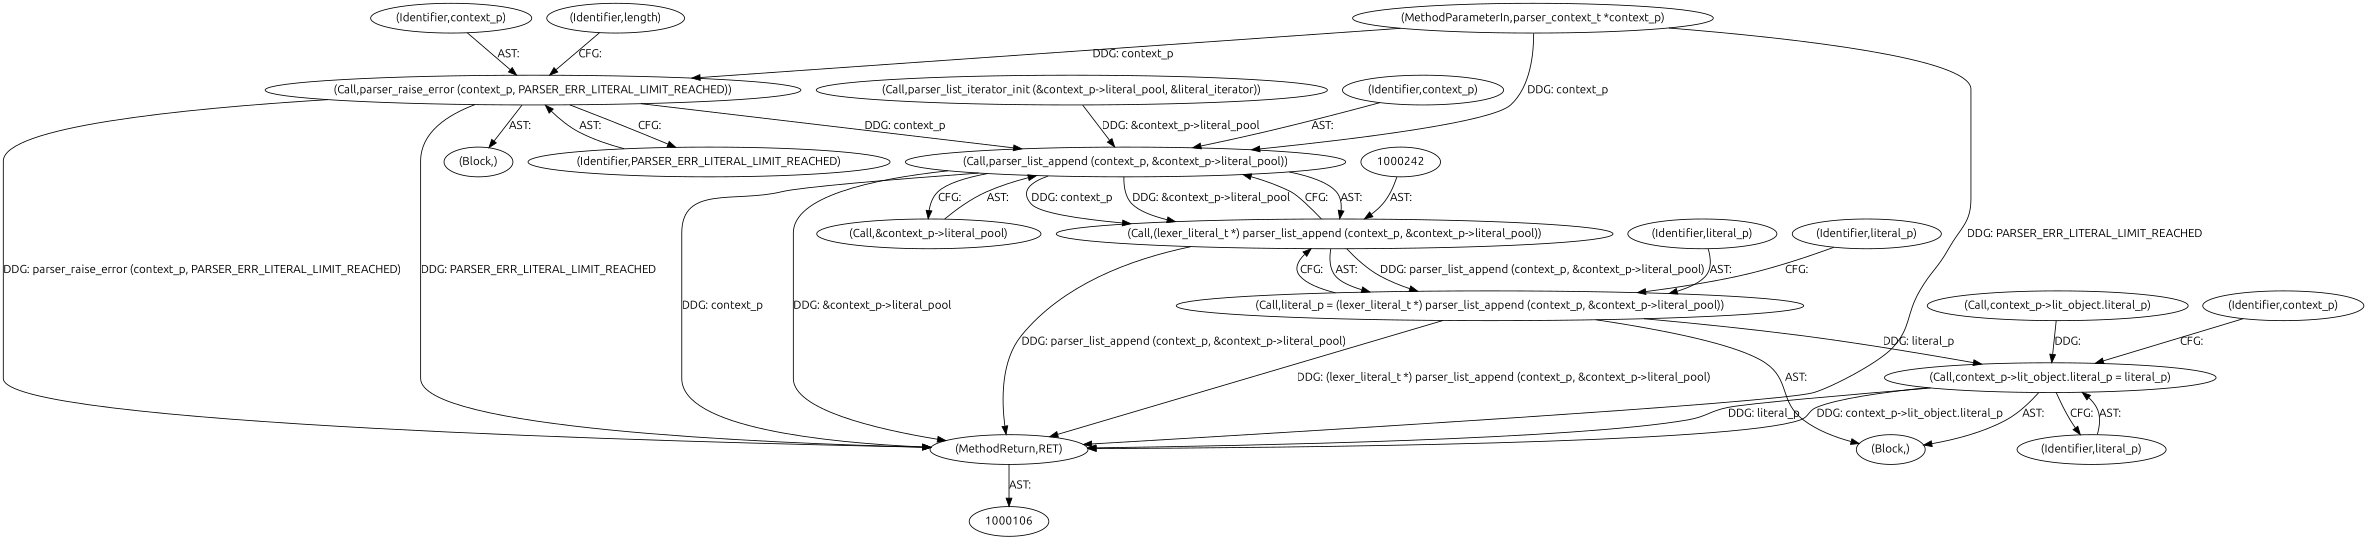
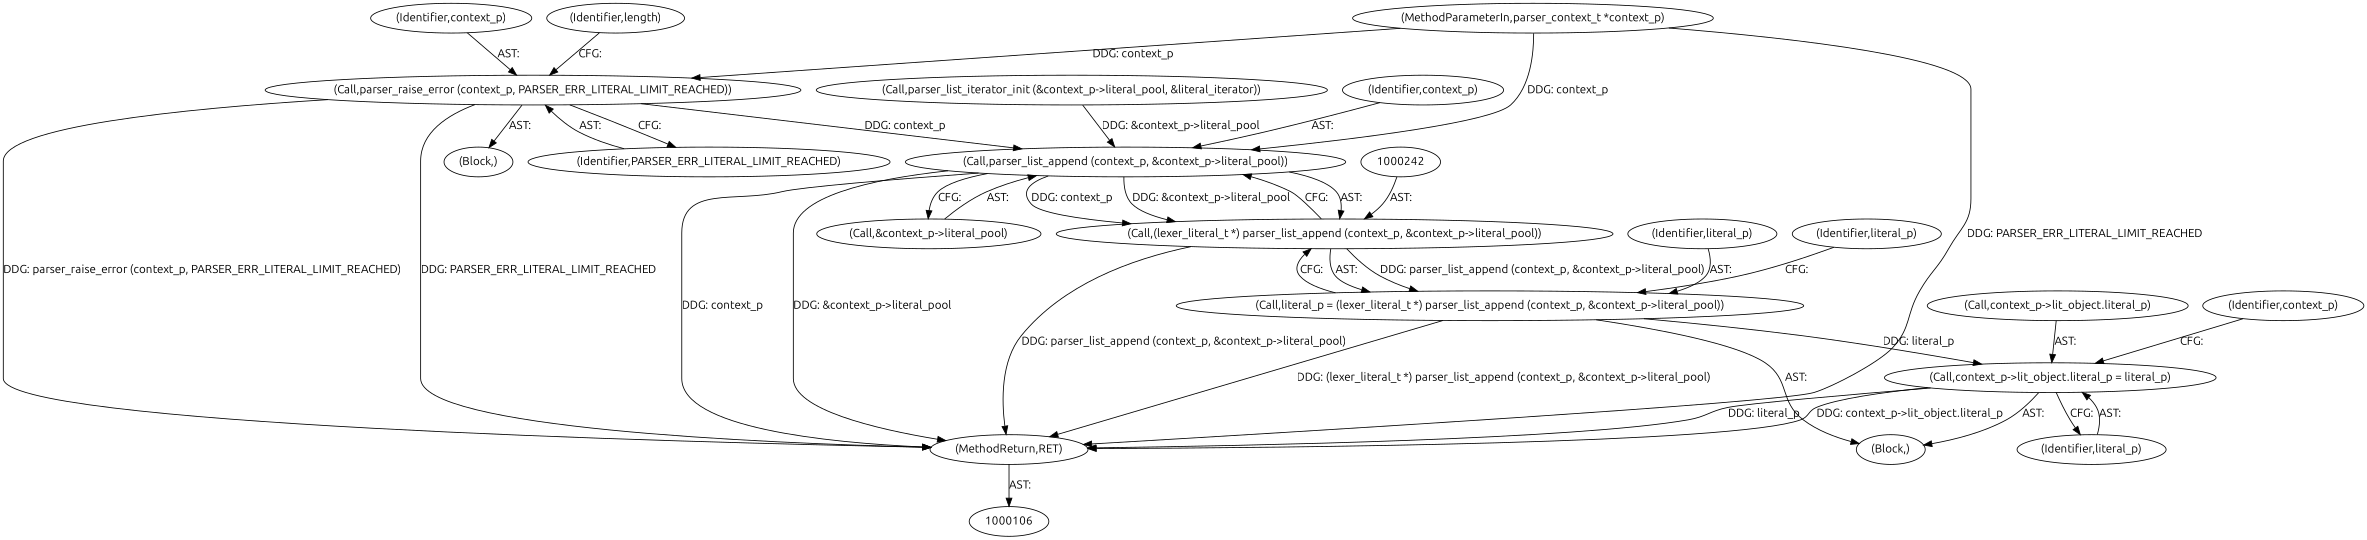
edge "(Call,context_p->lit_object.literal_p)" -> "(Call,context_p->lit_object.literal_p = literal_p)": label "DDG: " -> "AST: "
